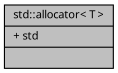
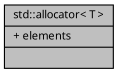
node "std::allocator< T >": text "+ std" -> "+ elements"
